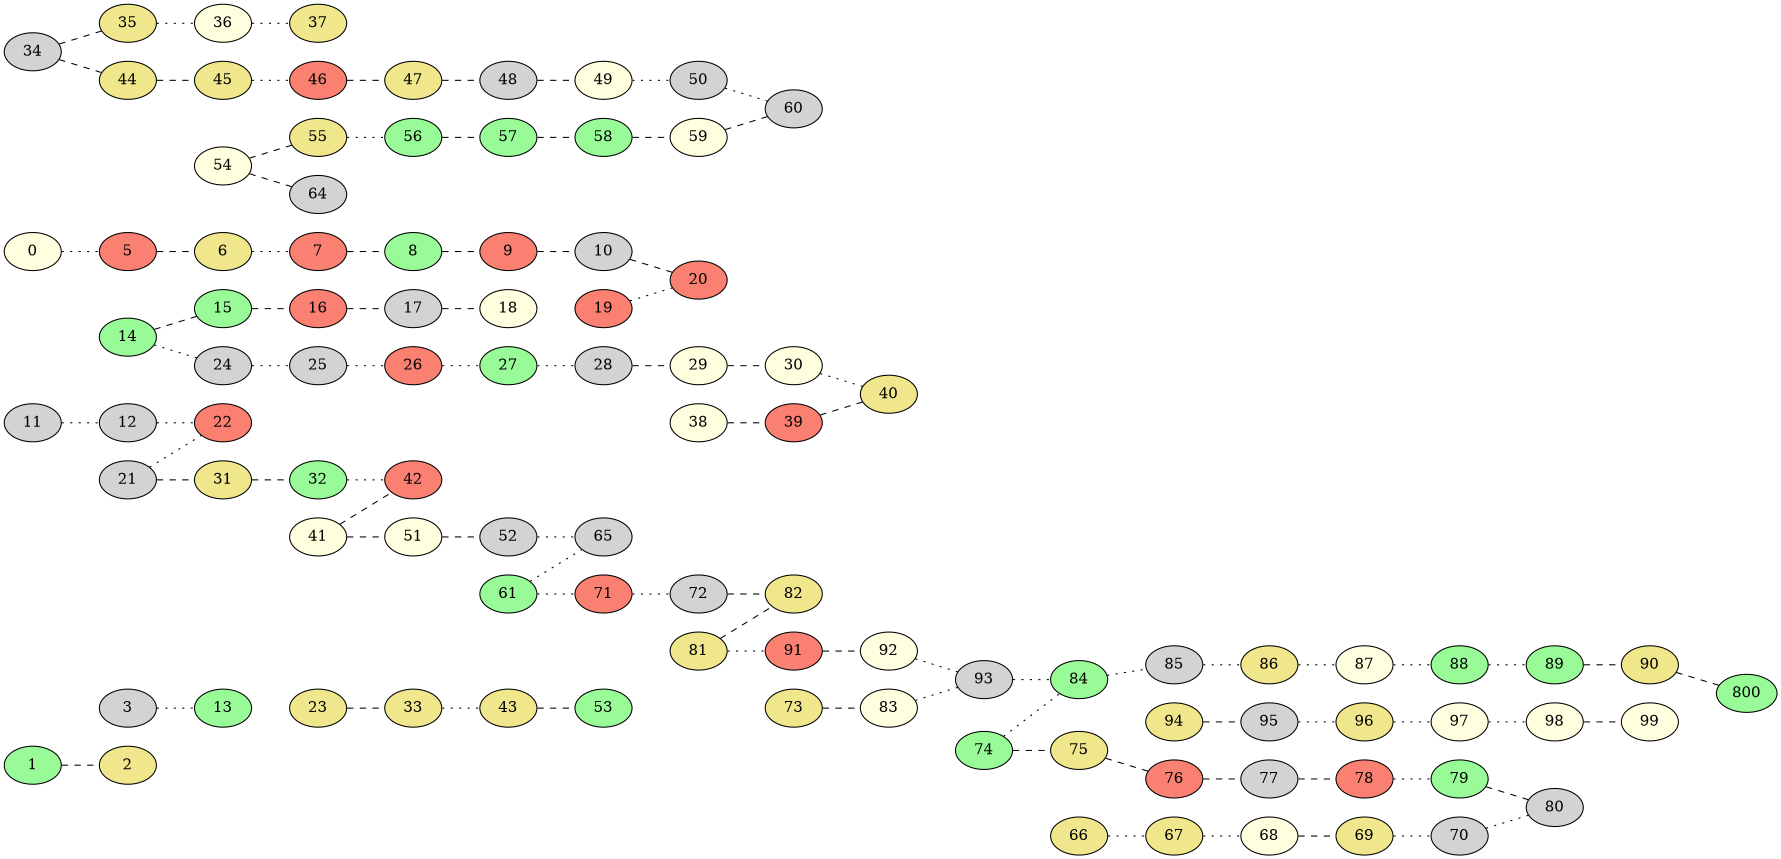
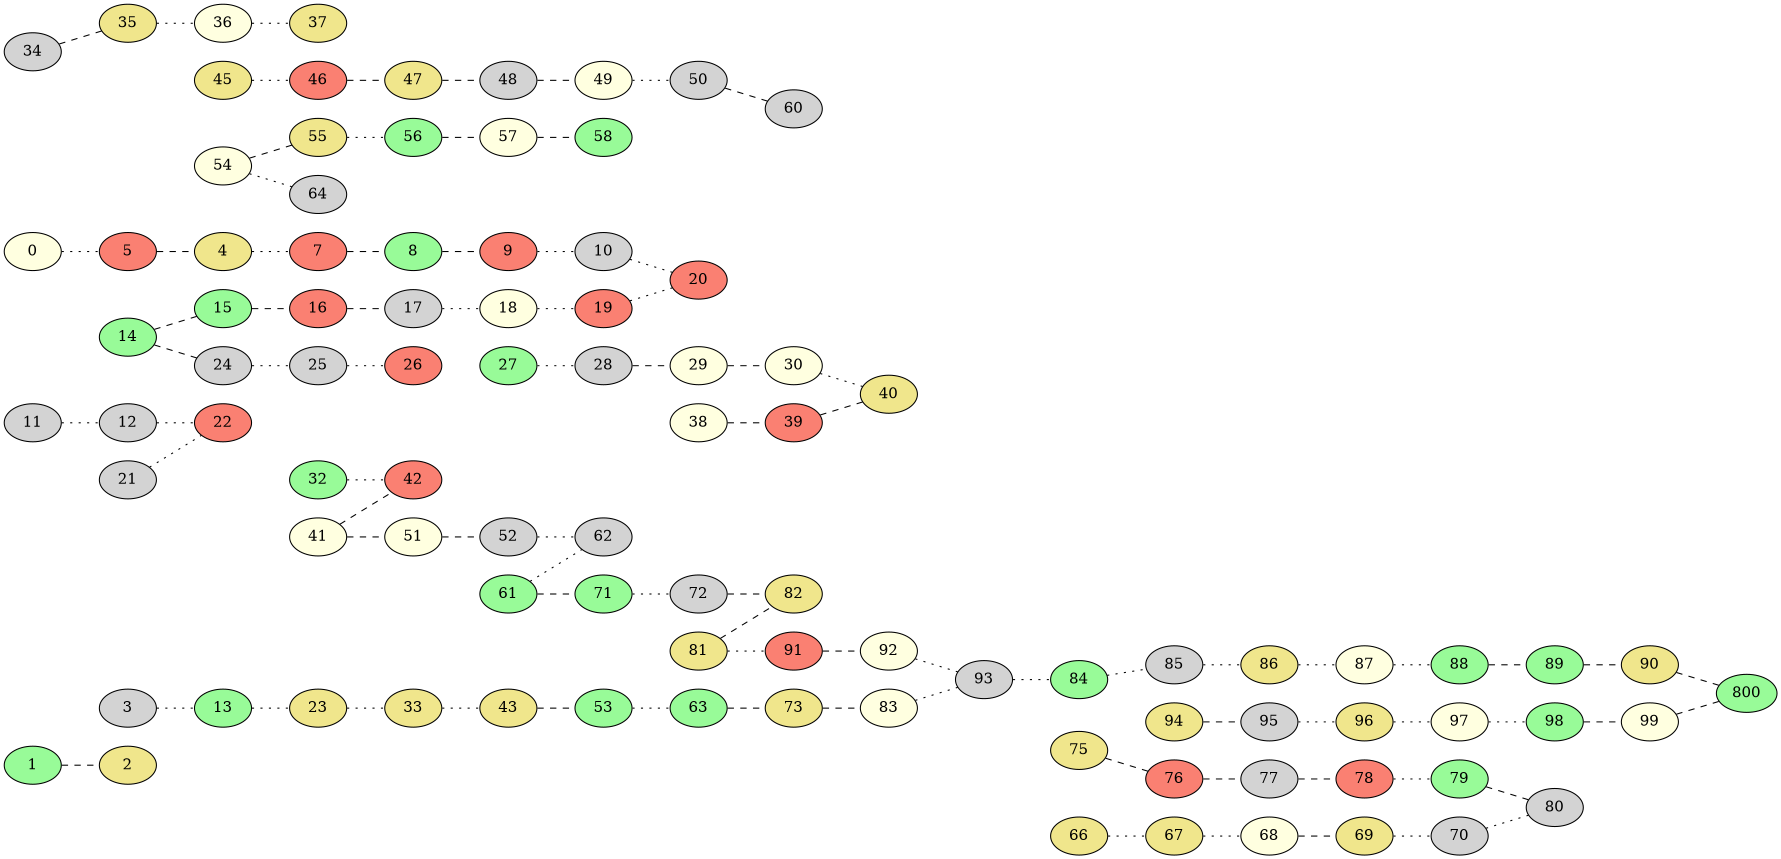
node "44": removed
edge "50" -- "60": style dotted -> dashed
node "57": fillcolor palegreen -> lightyellow
node "59": removed
edge "54" -- "64": style dashed -> dotted
node "6": label "6" -> "4"
edge "9" -- "10": style dashed -> dotted
edge "10" -- "20": style dashed -> dotted
edge "17" -- "18": style dashed -> dotted
edge "18" -- "19": added
edge "14" -- "24": style dotted -> dashed
edge "26" -- "27": removed
node "31": removed
node "65": label "65" -> "62"
edge "61" -- "71": style dotted -> dashed
node "71": fillcolor salmon -> palegreen
edge "88" -- "89": style dotted -> dashed
edge "13" -- "23": added
edge "23" -- "33": style dashed -> dotted
node "63": added
edge "800" -- "99": added
node "98": fillcolor lightyellow -> palegreen
node "74": removed
